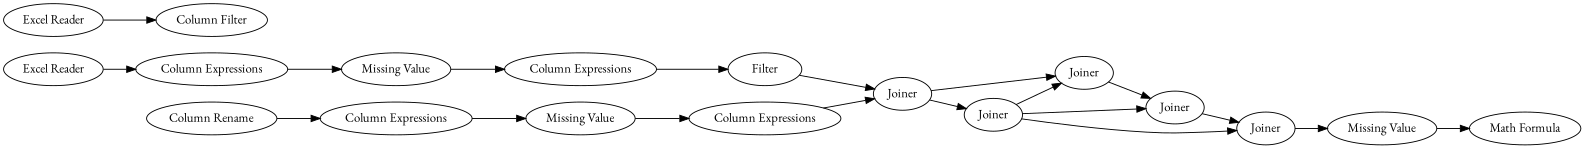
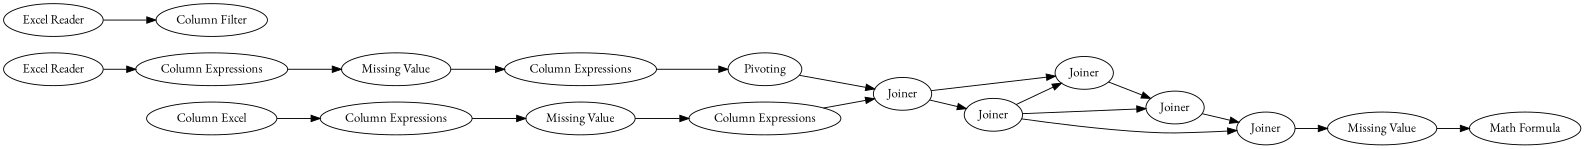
node "Filter": label "Filter" -> "Pivoting"
node "Column Rename": label "Column Rename" -> "Column Excel"
